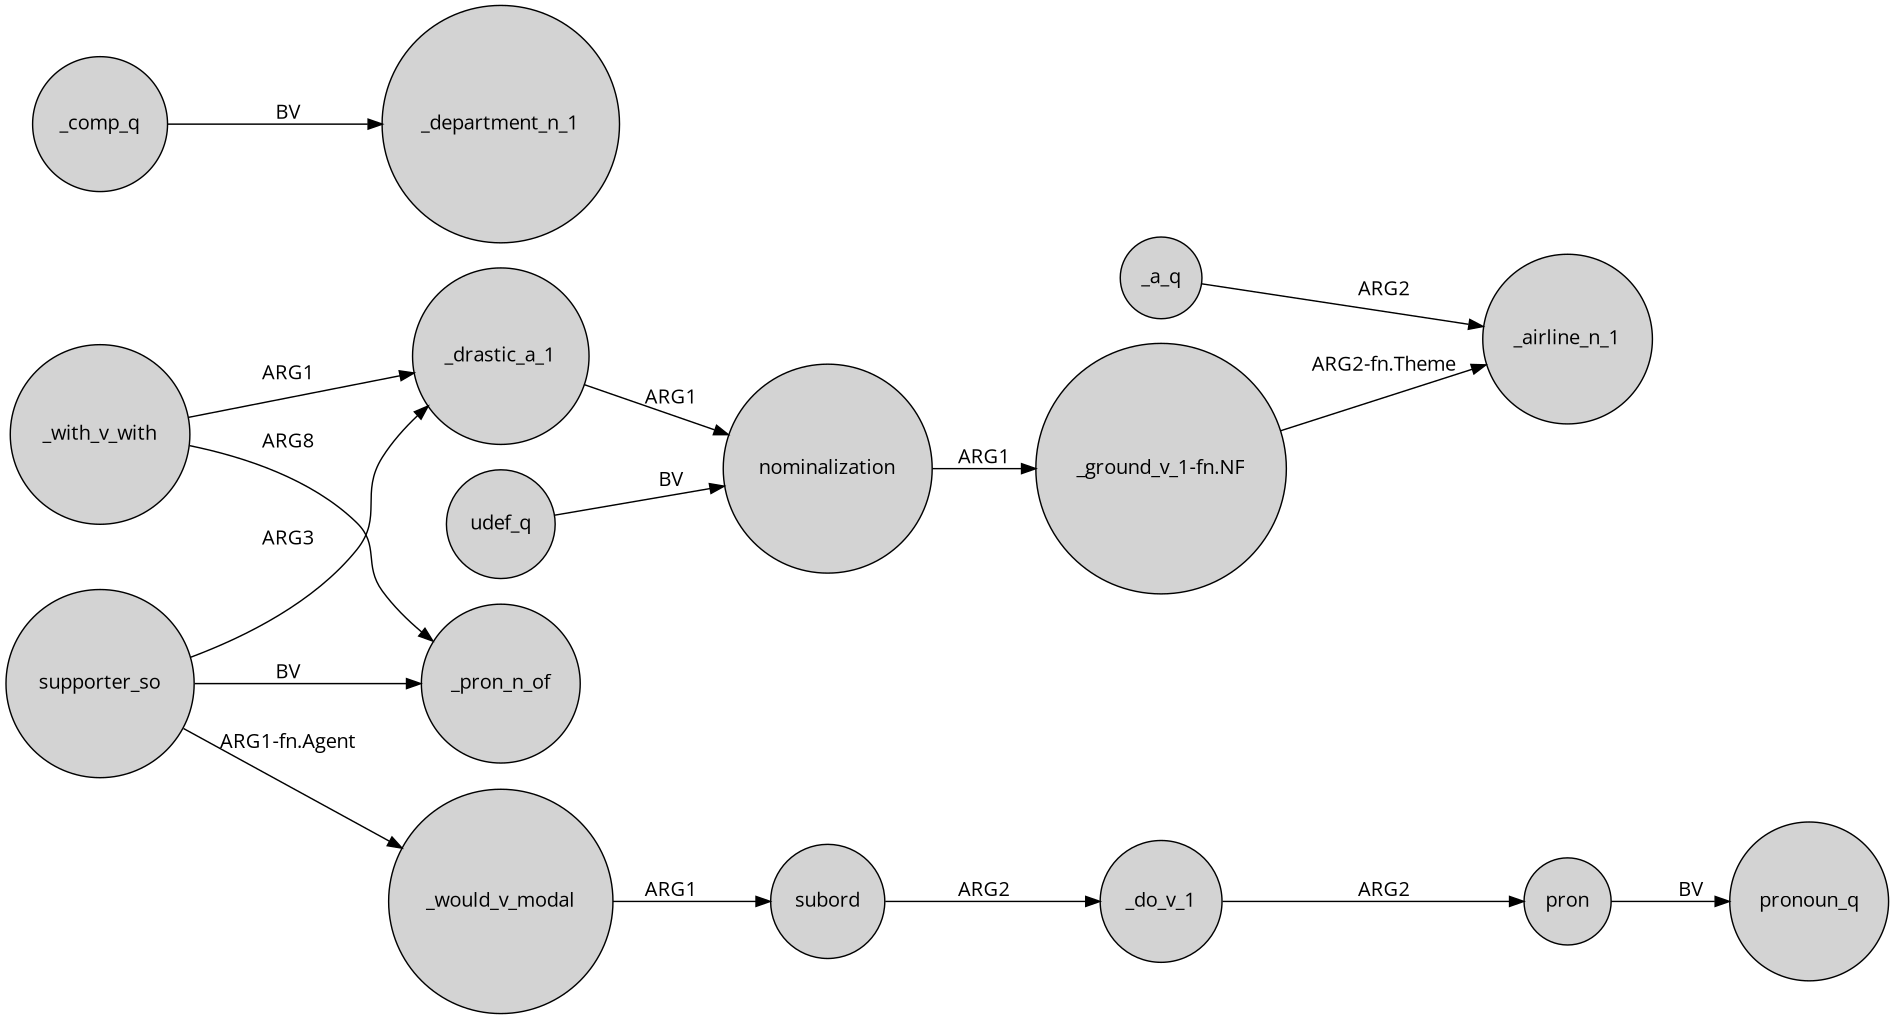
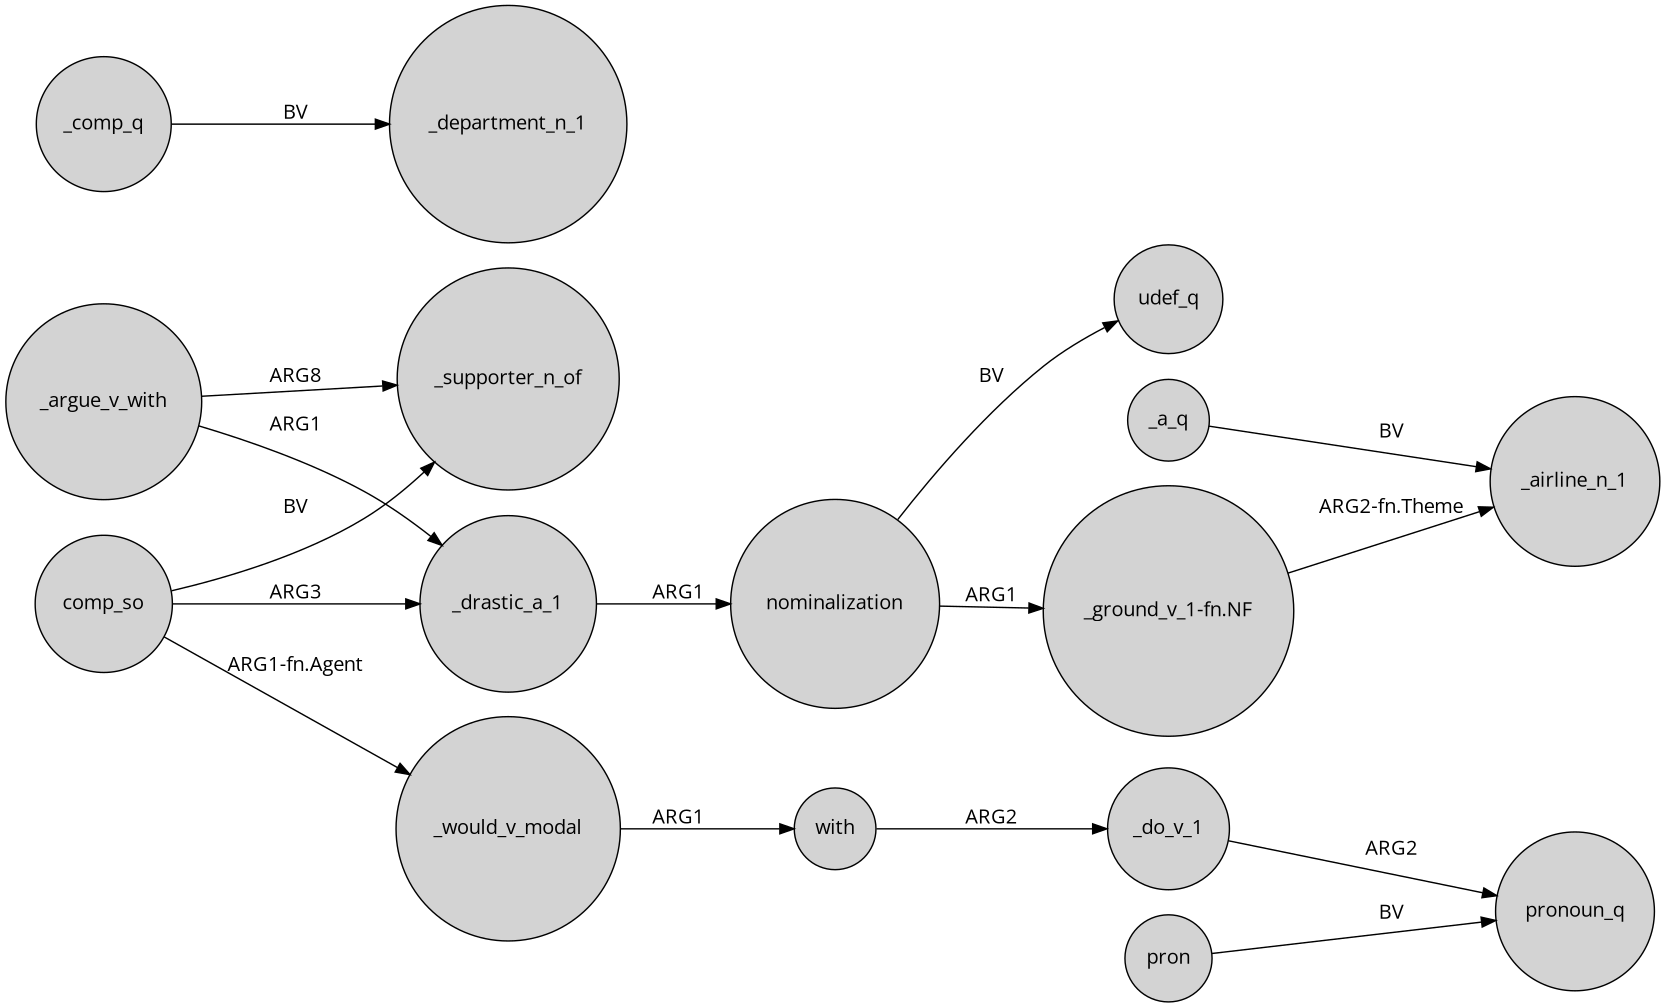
edge "_a_q" -> "_airline_n_1": label "ARG2" -> "BV"
node "_with_v_with": label "_with_v_with" -> "_argue_v_with"
edge "udef_q" -> "nominalization": reversed
node "supporter_so": label "supporter_so" -> "comp_so"
node "_pron_n_of": label "_pron_n_of" -> "_supporter_n_of"
node "subord": label "subord" -> "with"
edge "_do_v_1" -> "pron": now "_do_v_1" -> "pronoun_q"
